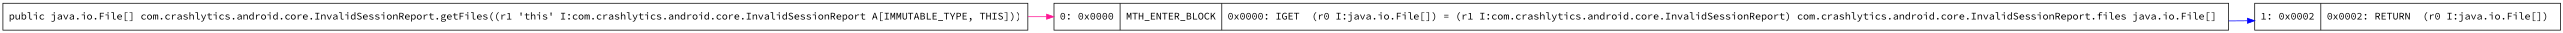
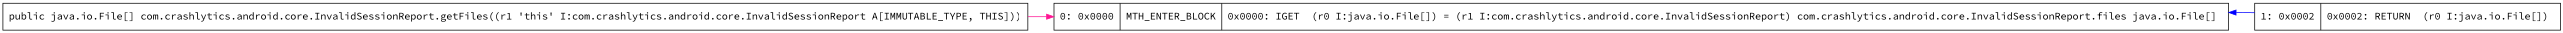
edge "0: 0x0000" -> "1: 0x0002": reversed
